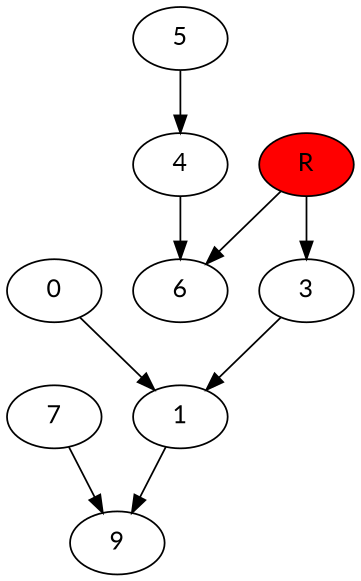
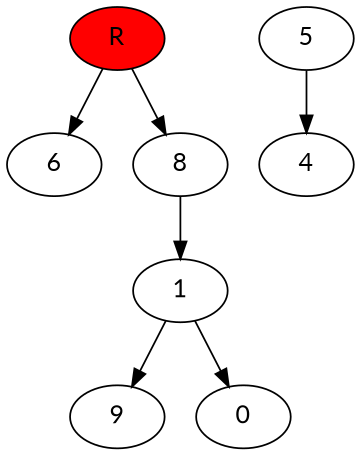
edge "4" -> "6": removed
node "3": label "3" -> "8"
edge "0" -> "1": reversed
node "7": removed
